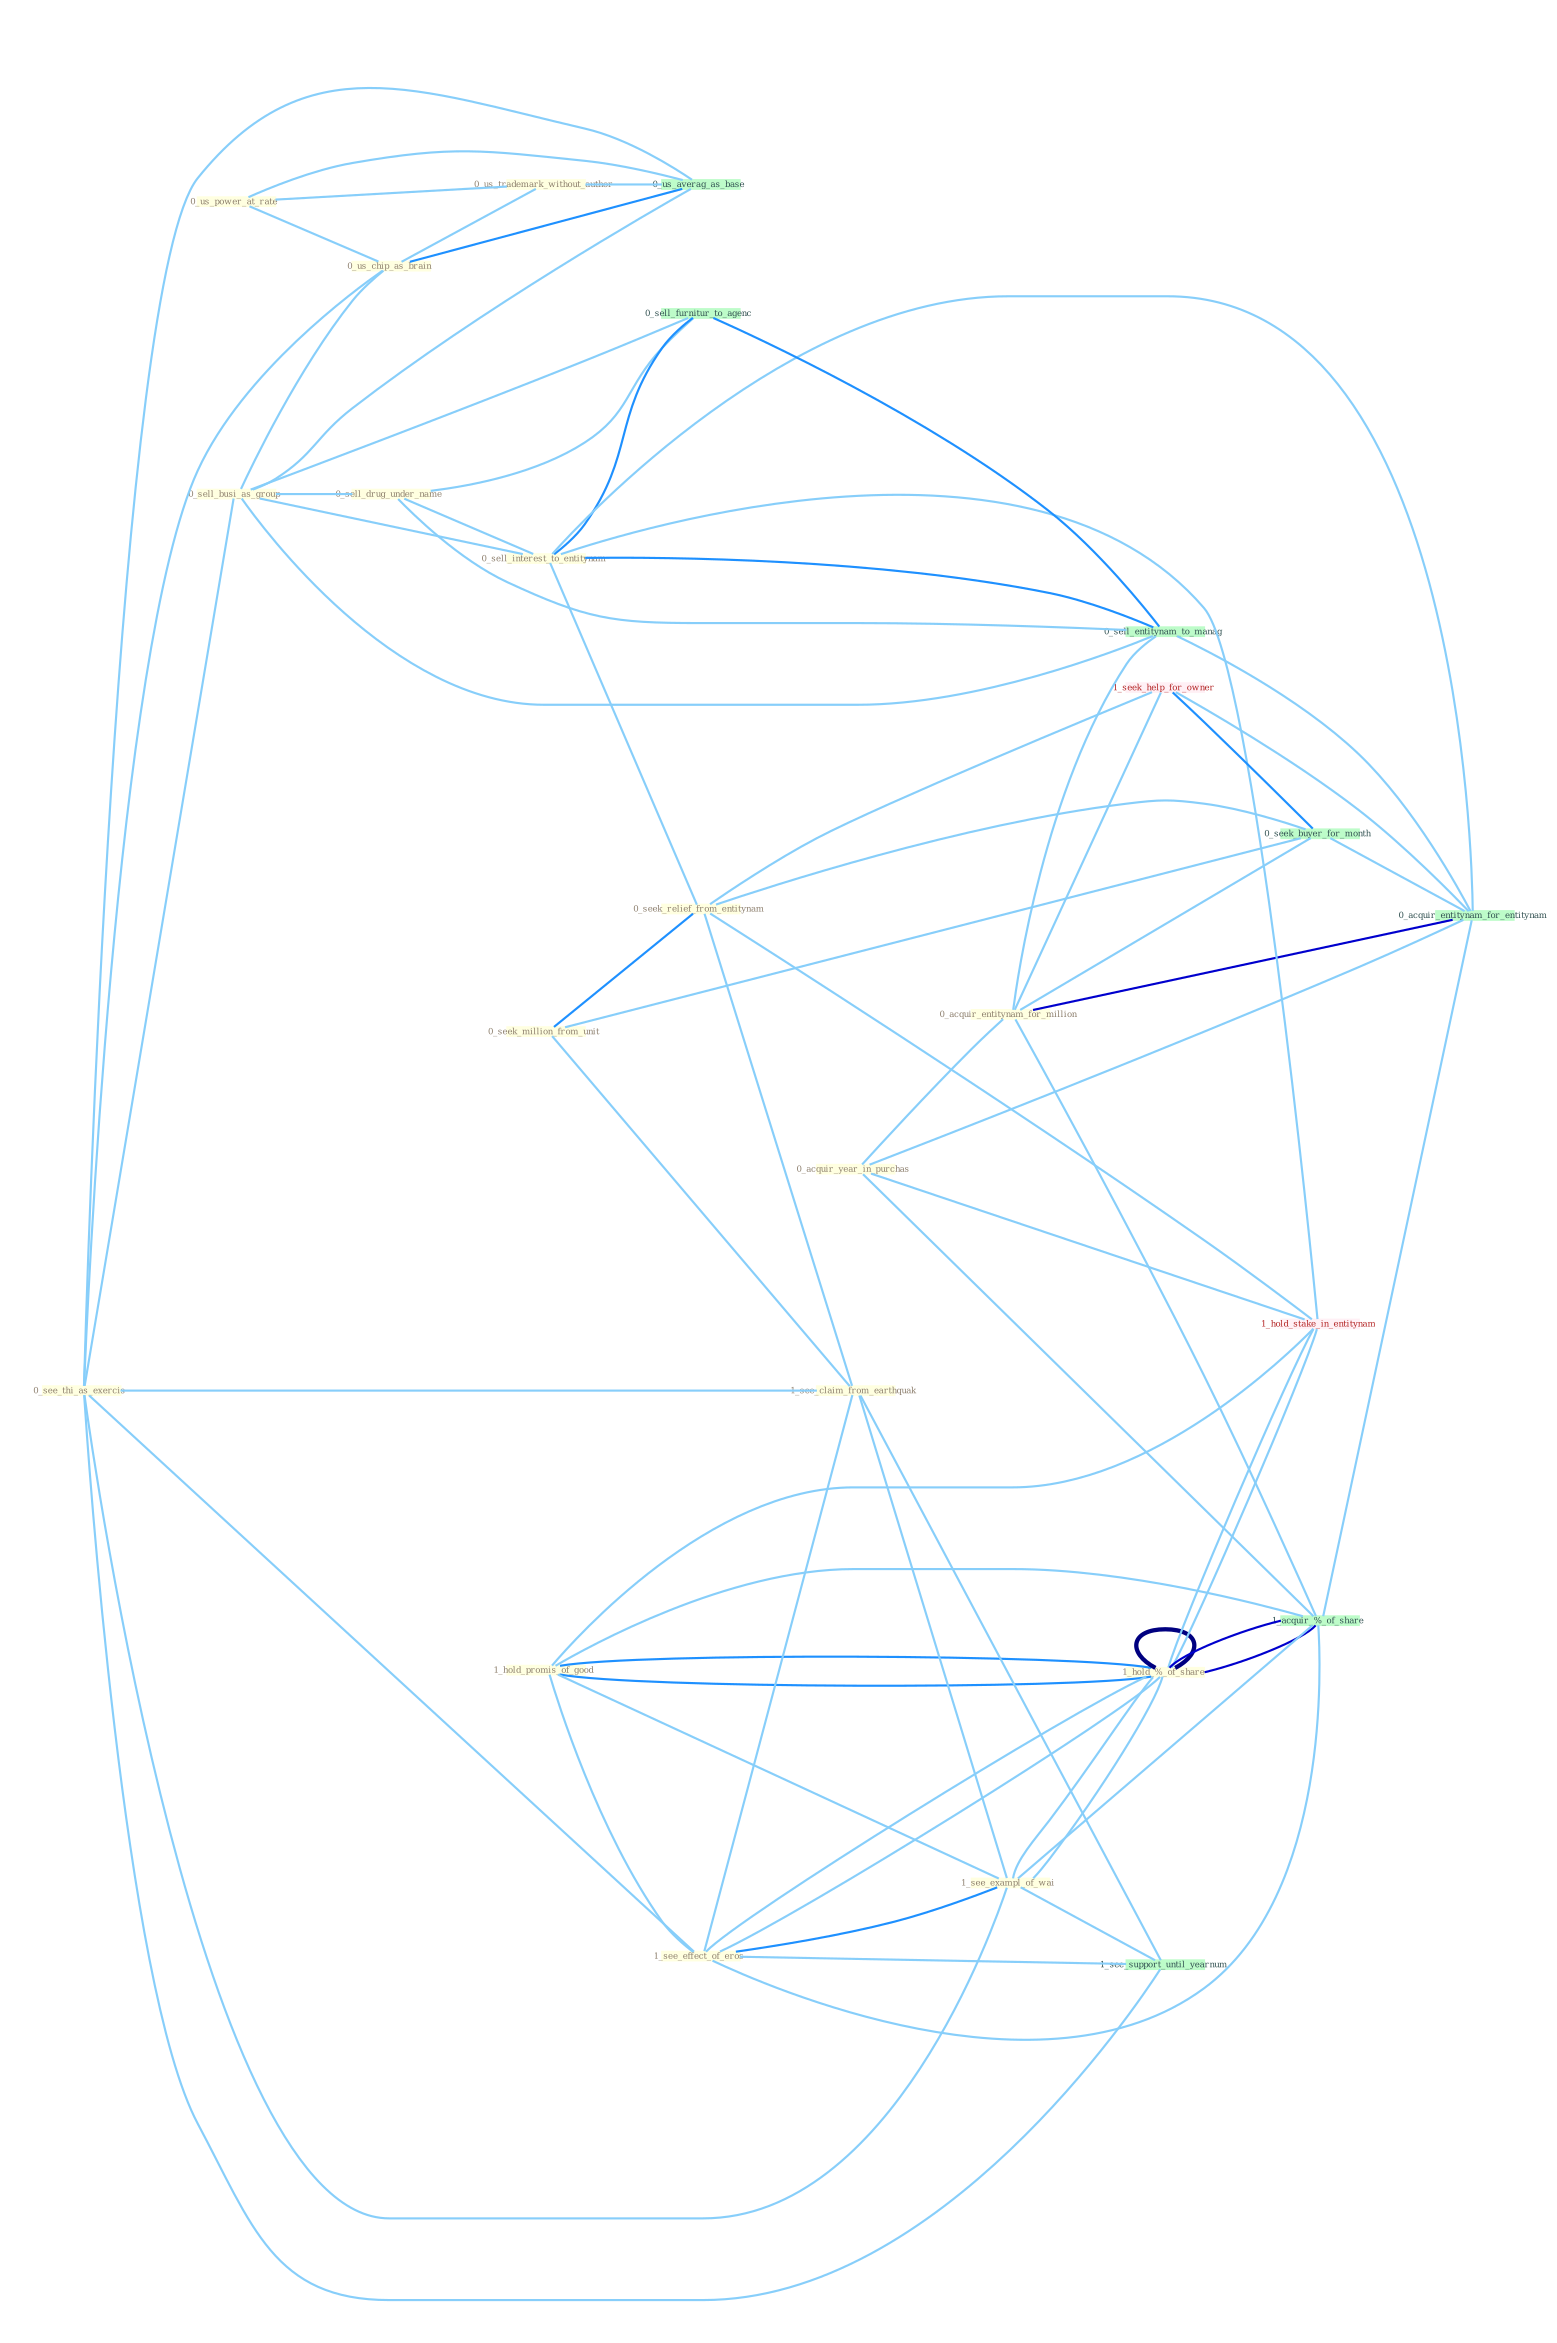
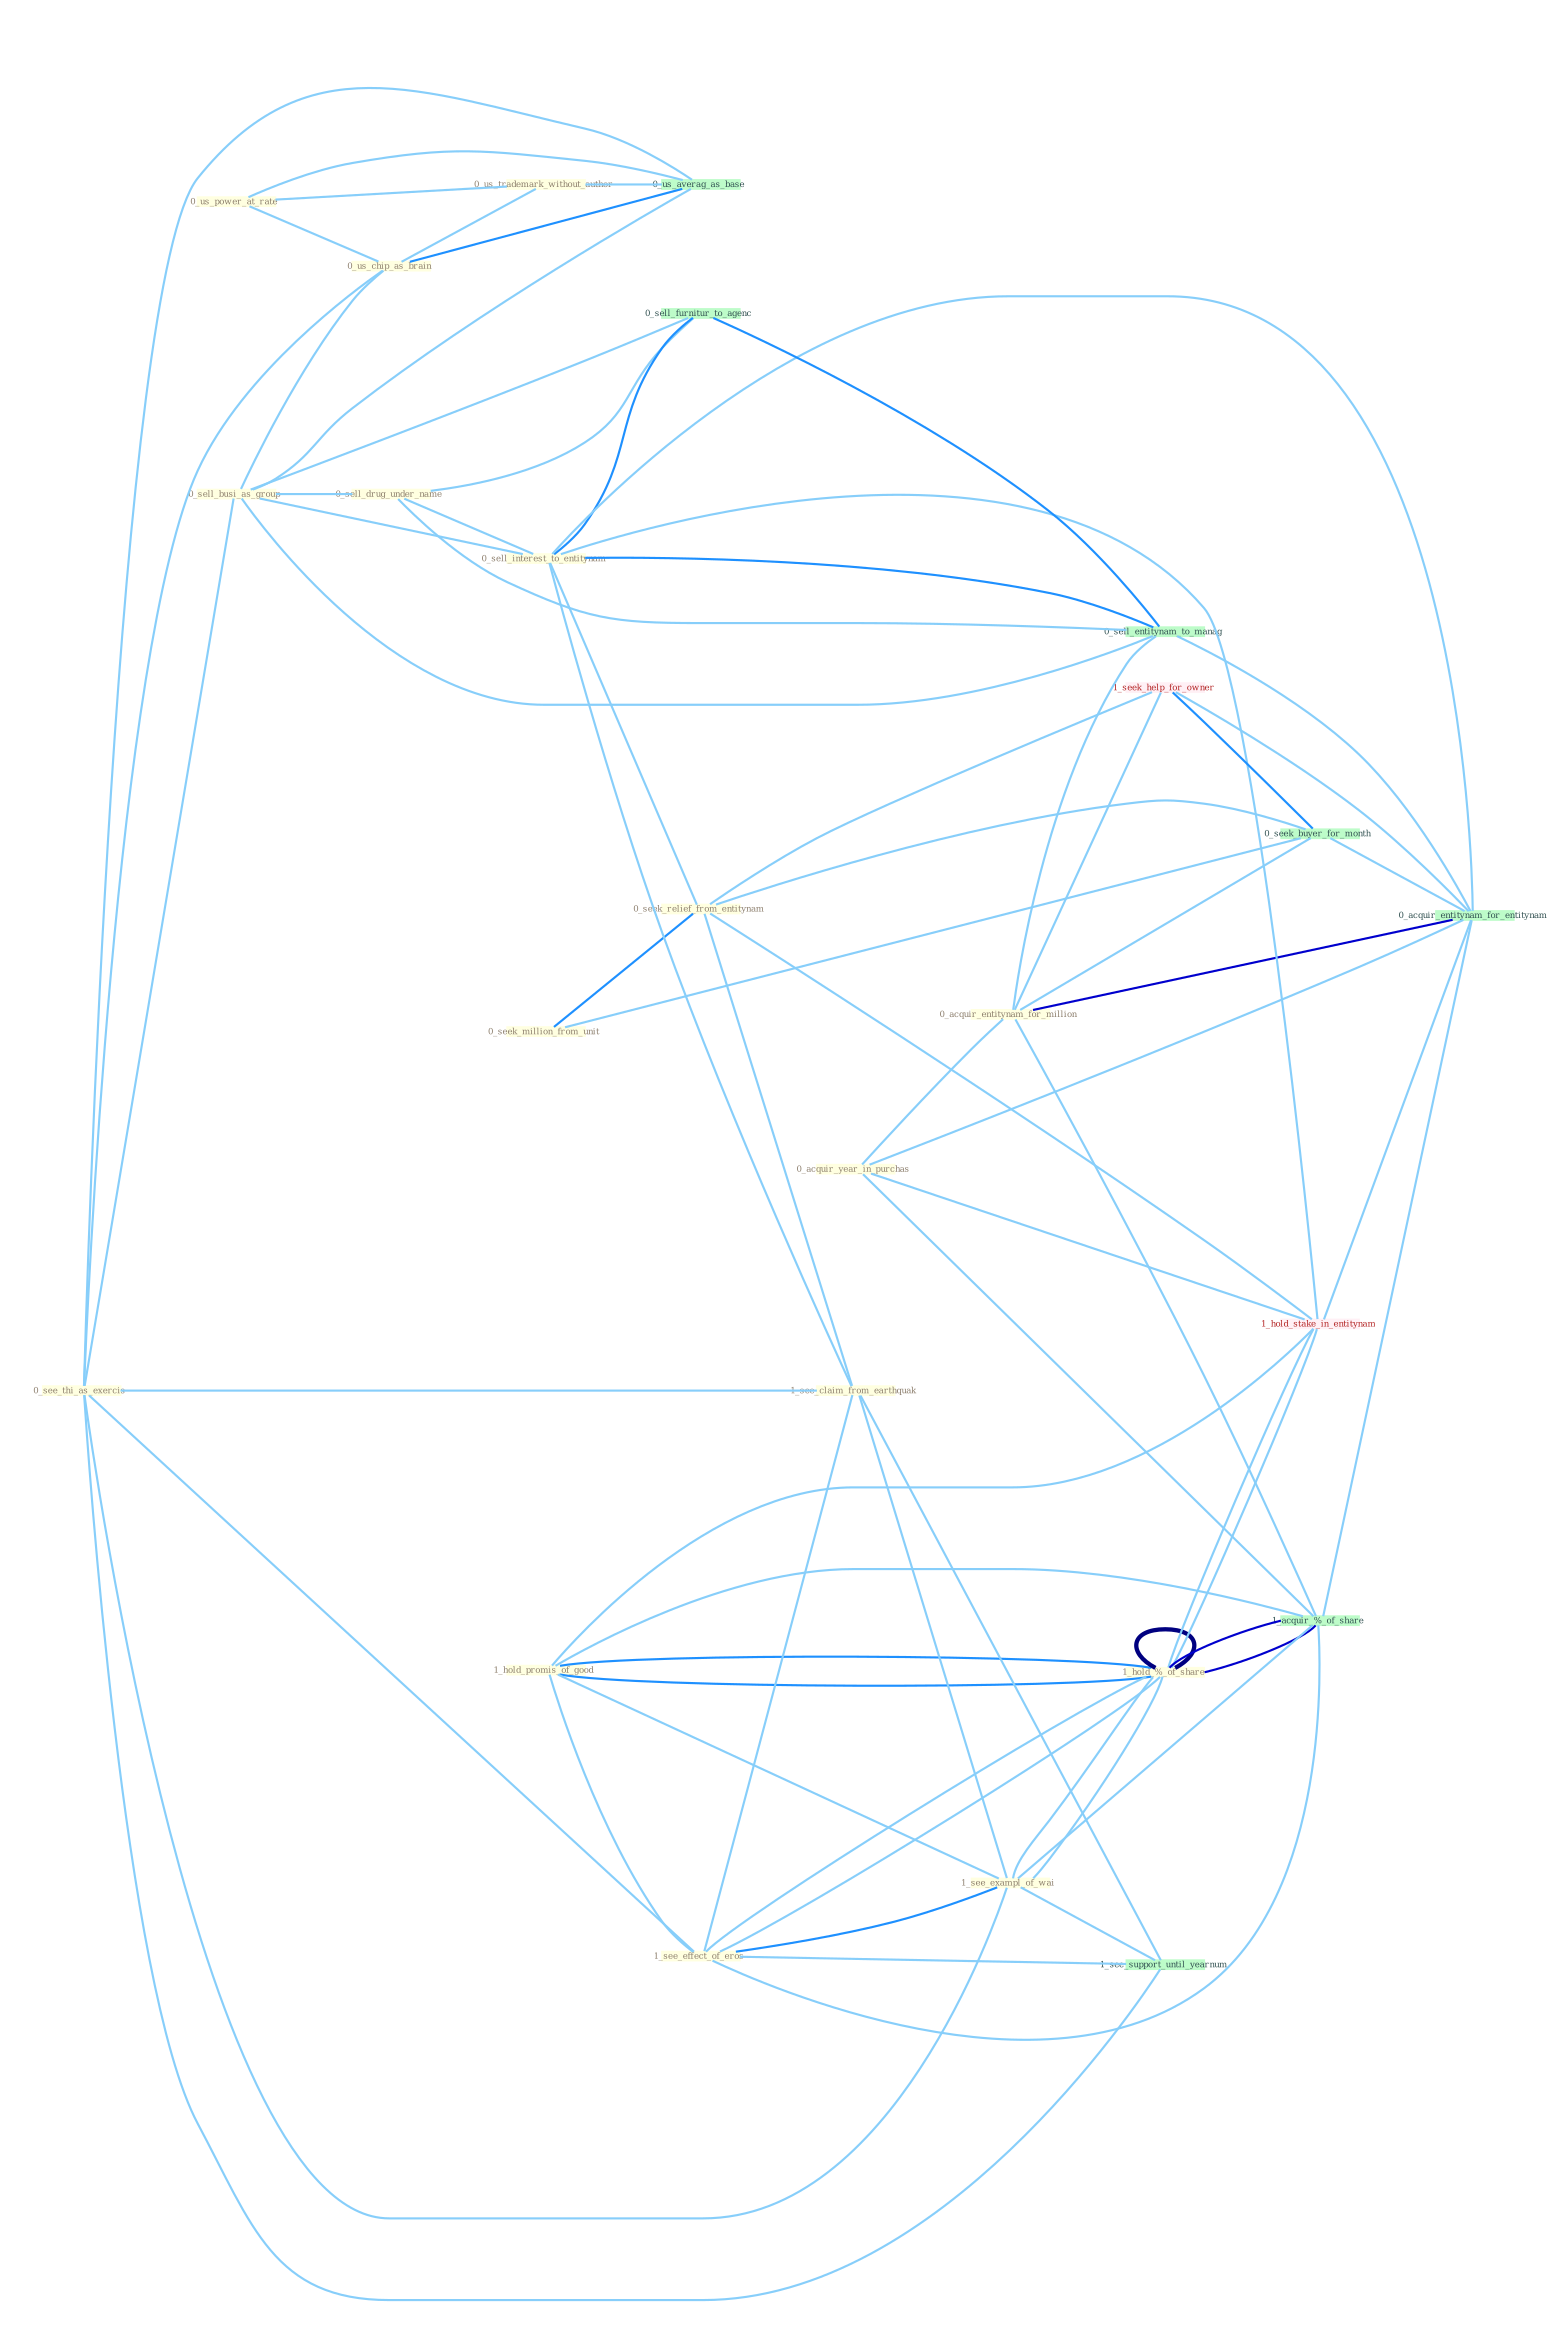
edge "0_acquir_entitynam_for_entitynam" -- "1_hold_stake_in_entitynam": added
edge "0_seek_million_from_unit" -- "1_see_claim_from_earthquak": now "0_sell_interest_to_entitynam" -- "1_see_claim_from_earthquak"
